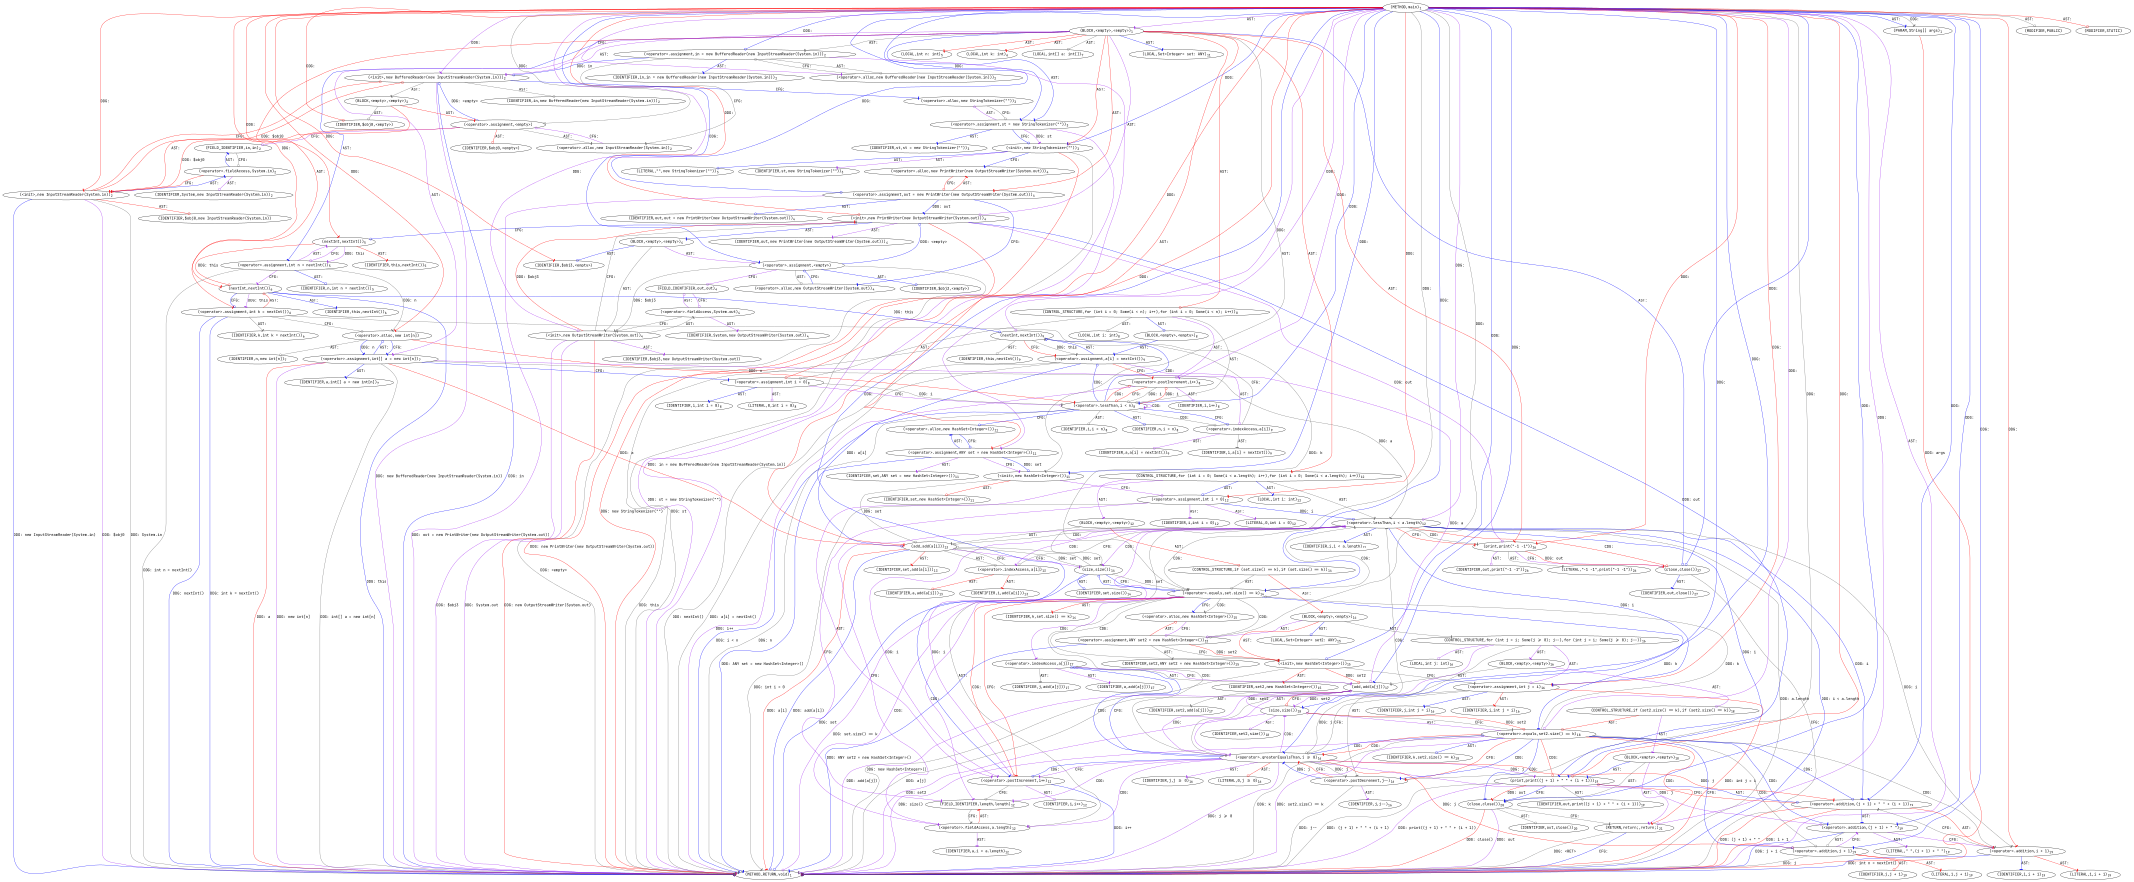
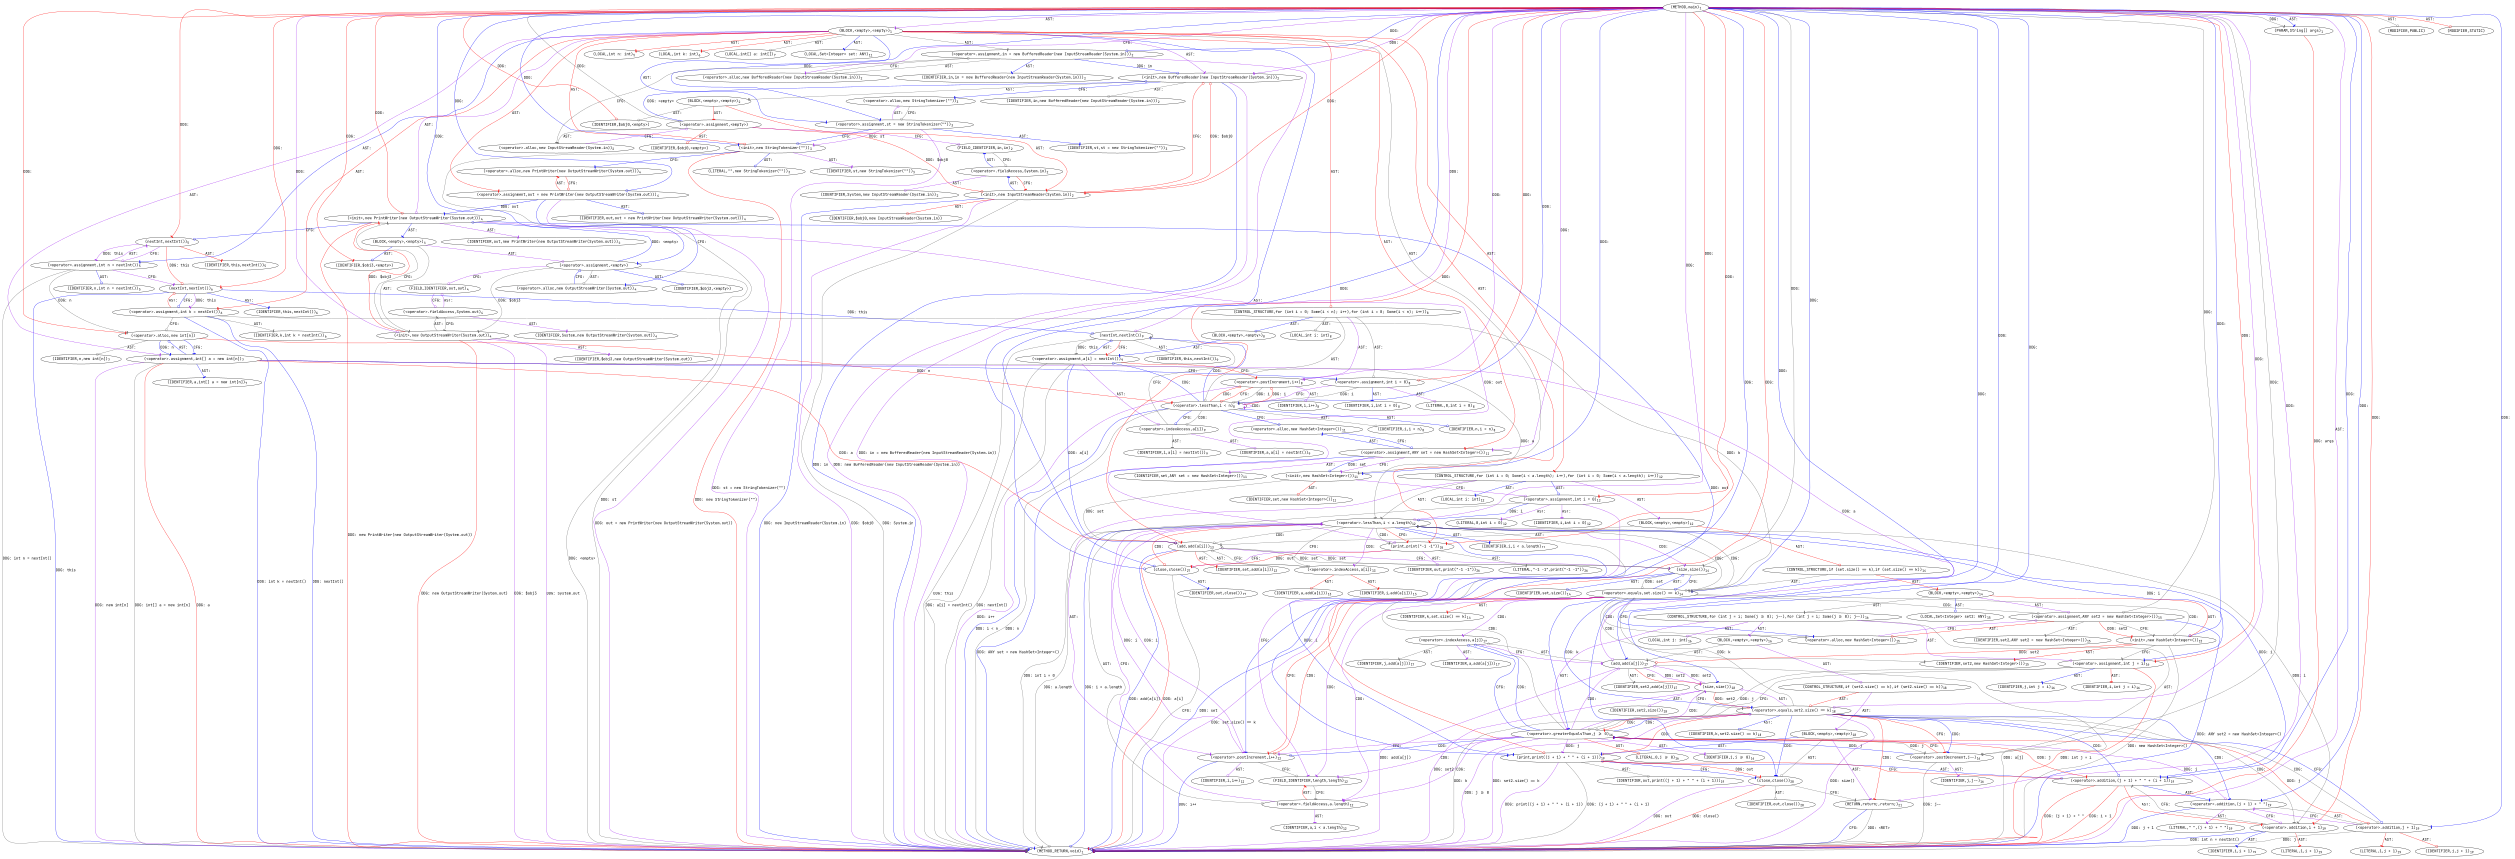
edge "(<operator>.equals,set.size() == k)" -> "(<operator>.greaterEqualsThan,j >= 0)": now "(<operator>.equals,set.size() == k)" -> "(IDENTIFIER,set2,new HashSet<Integer>())"
